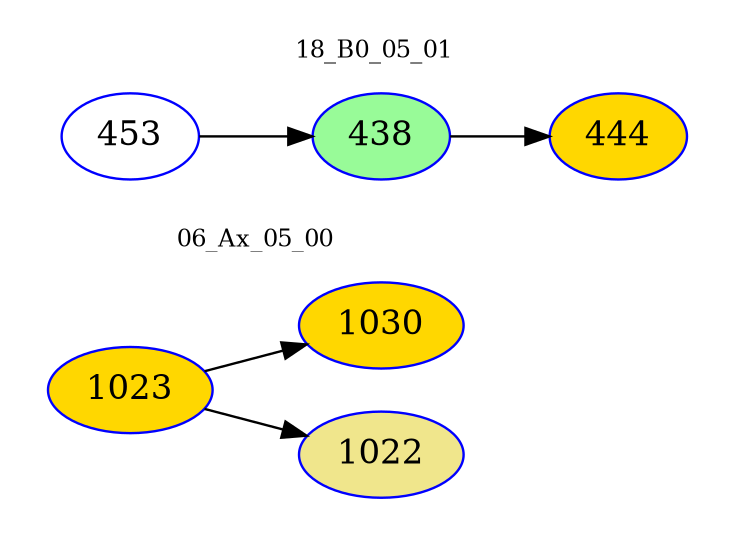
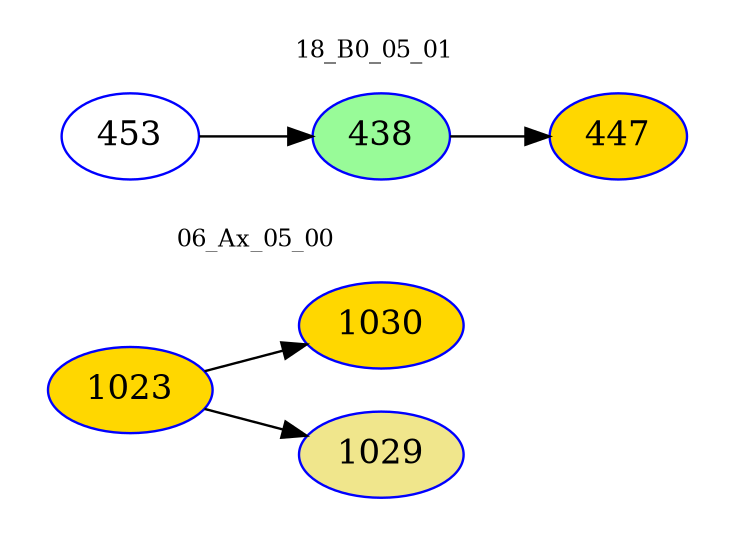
node "444": label "444" -> "447"
node "1022": label "1022" -> "1029"
